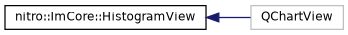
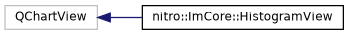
edge "QChartView" -> "nitro::ImCore::HistogramView": reversed
